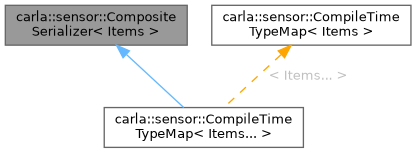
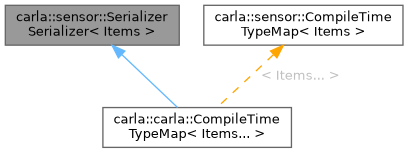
node "carla::sensor::Composite Serializer< Items >": label "carla::sensor::Composite Serializer< Items >" -> "carla::sensor::Serializer Serializer< Items >"
node "carla::sensor::CompileTime TypeMap< Items... >": label "carla::sensor::CompileTime TypeMap< Items... >" -> "carla::carla::CompileTime TypeMap< Items... >"
